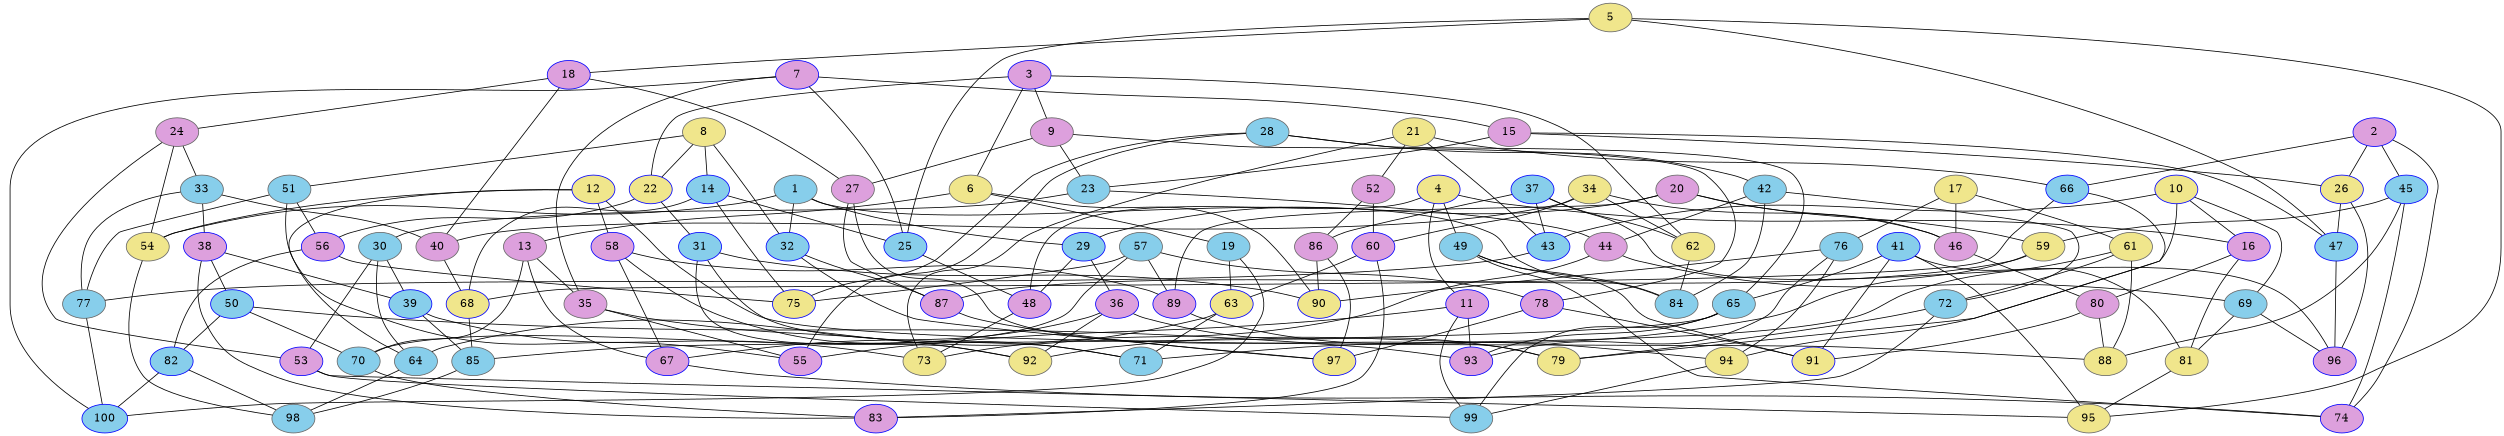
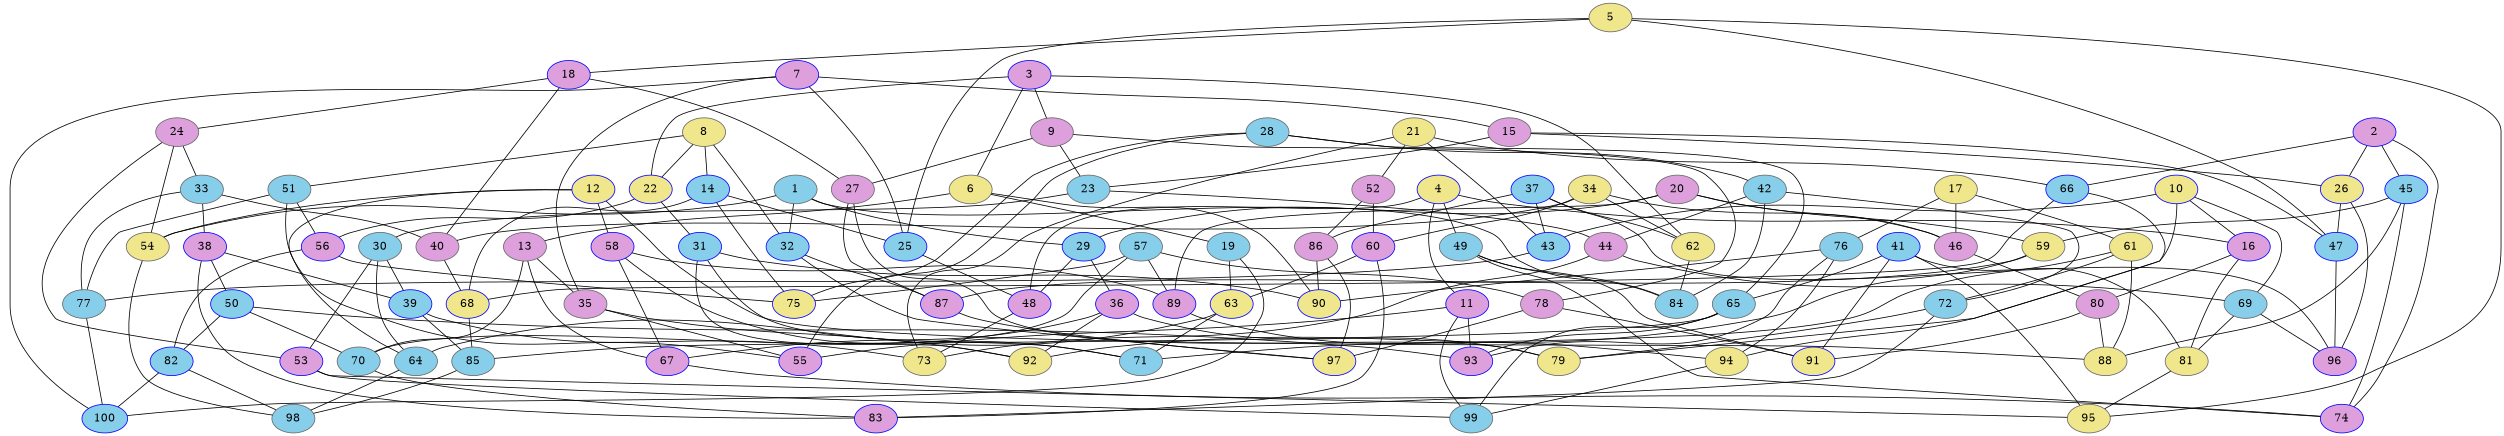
node "78": color blue -> gray40
